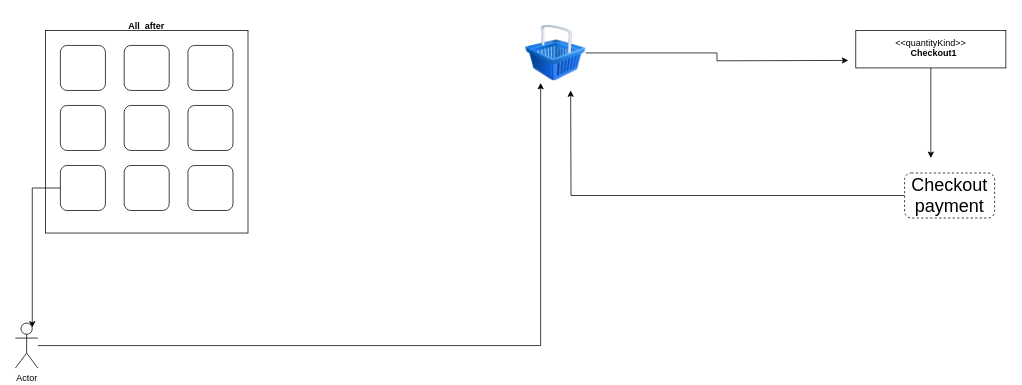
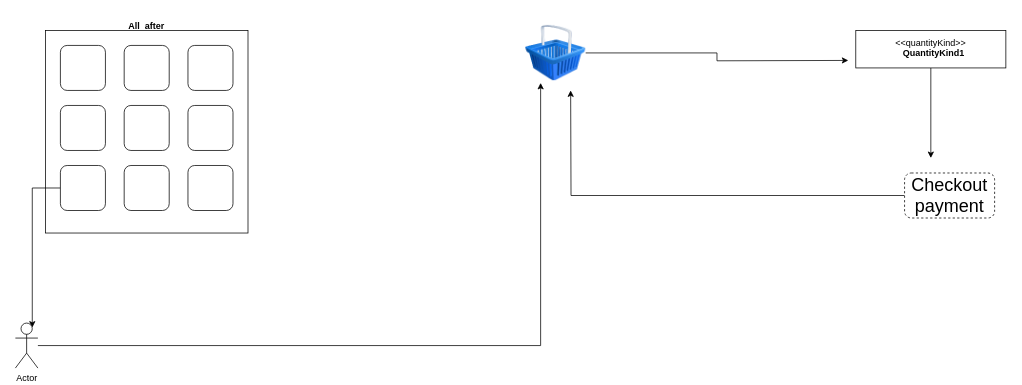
node "<<quantityKind>> Checkout1": label "<<quantityKind>> Checkout1" -> "<<quantityKind>> QuantityKind1"
